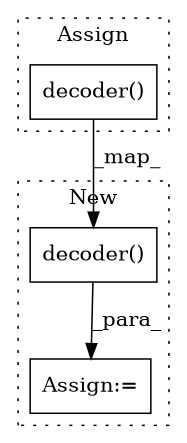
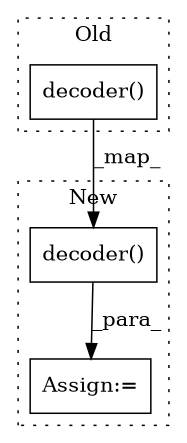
cluster "Assign": label "Assign" -> "Old"
